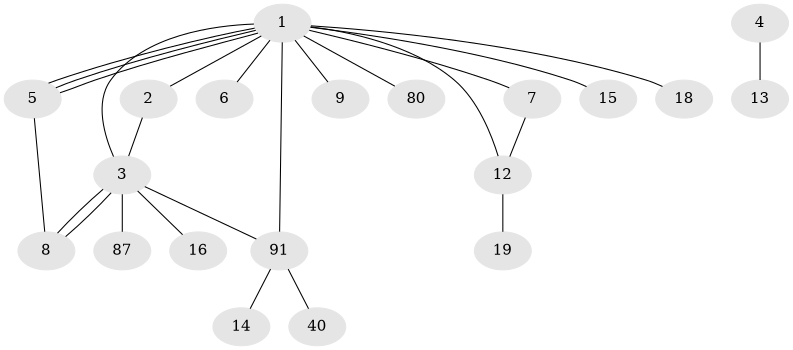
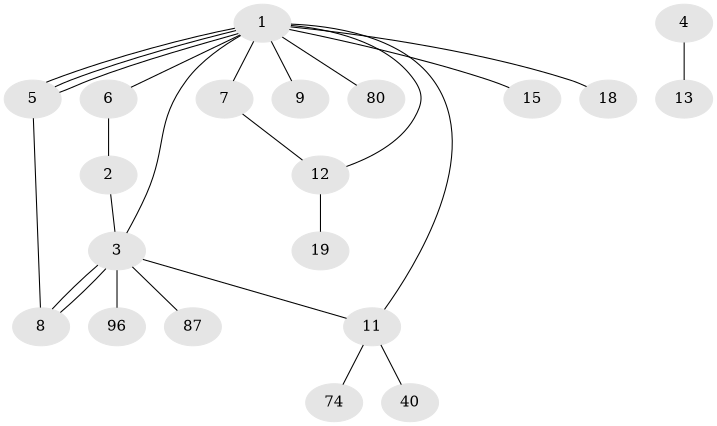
edge "1" -- "2": now "6" -- "2"
node "16": label "16" -> "96"
node "91": label "91" -> "11"
node "14": label "14" -> "74"
